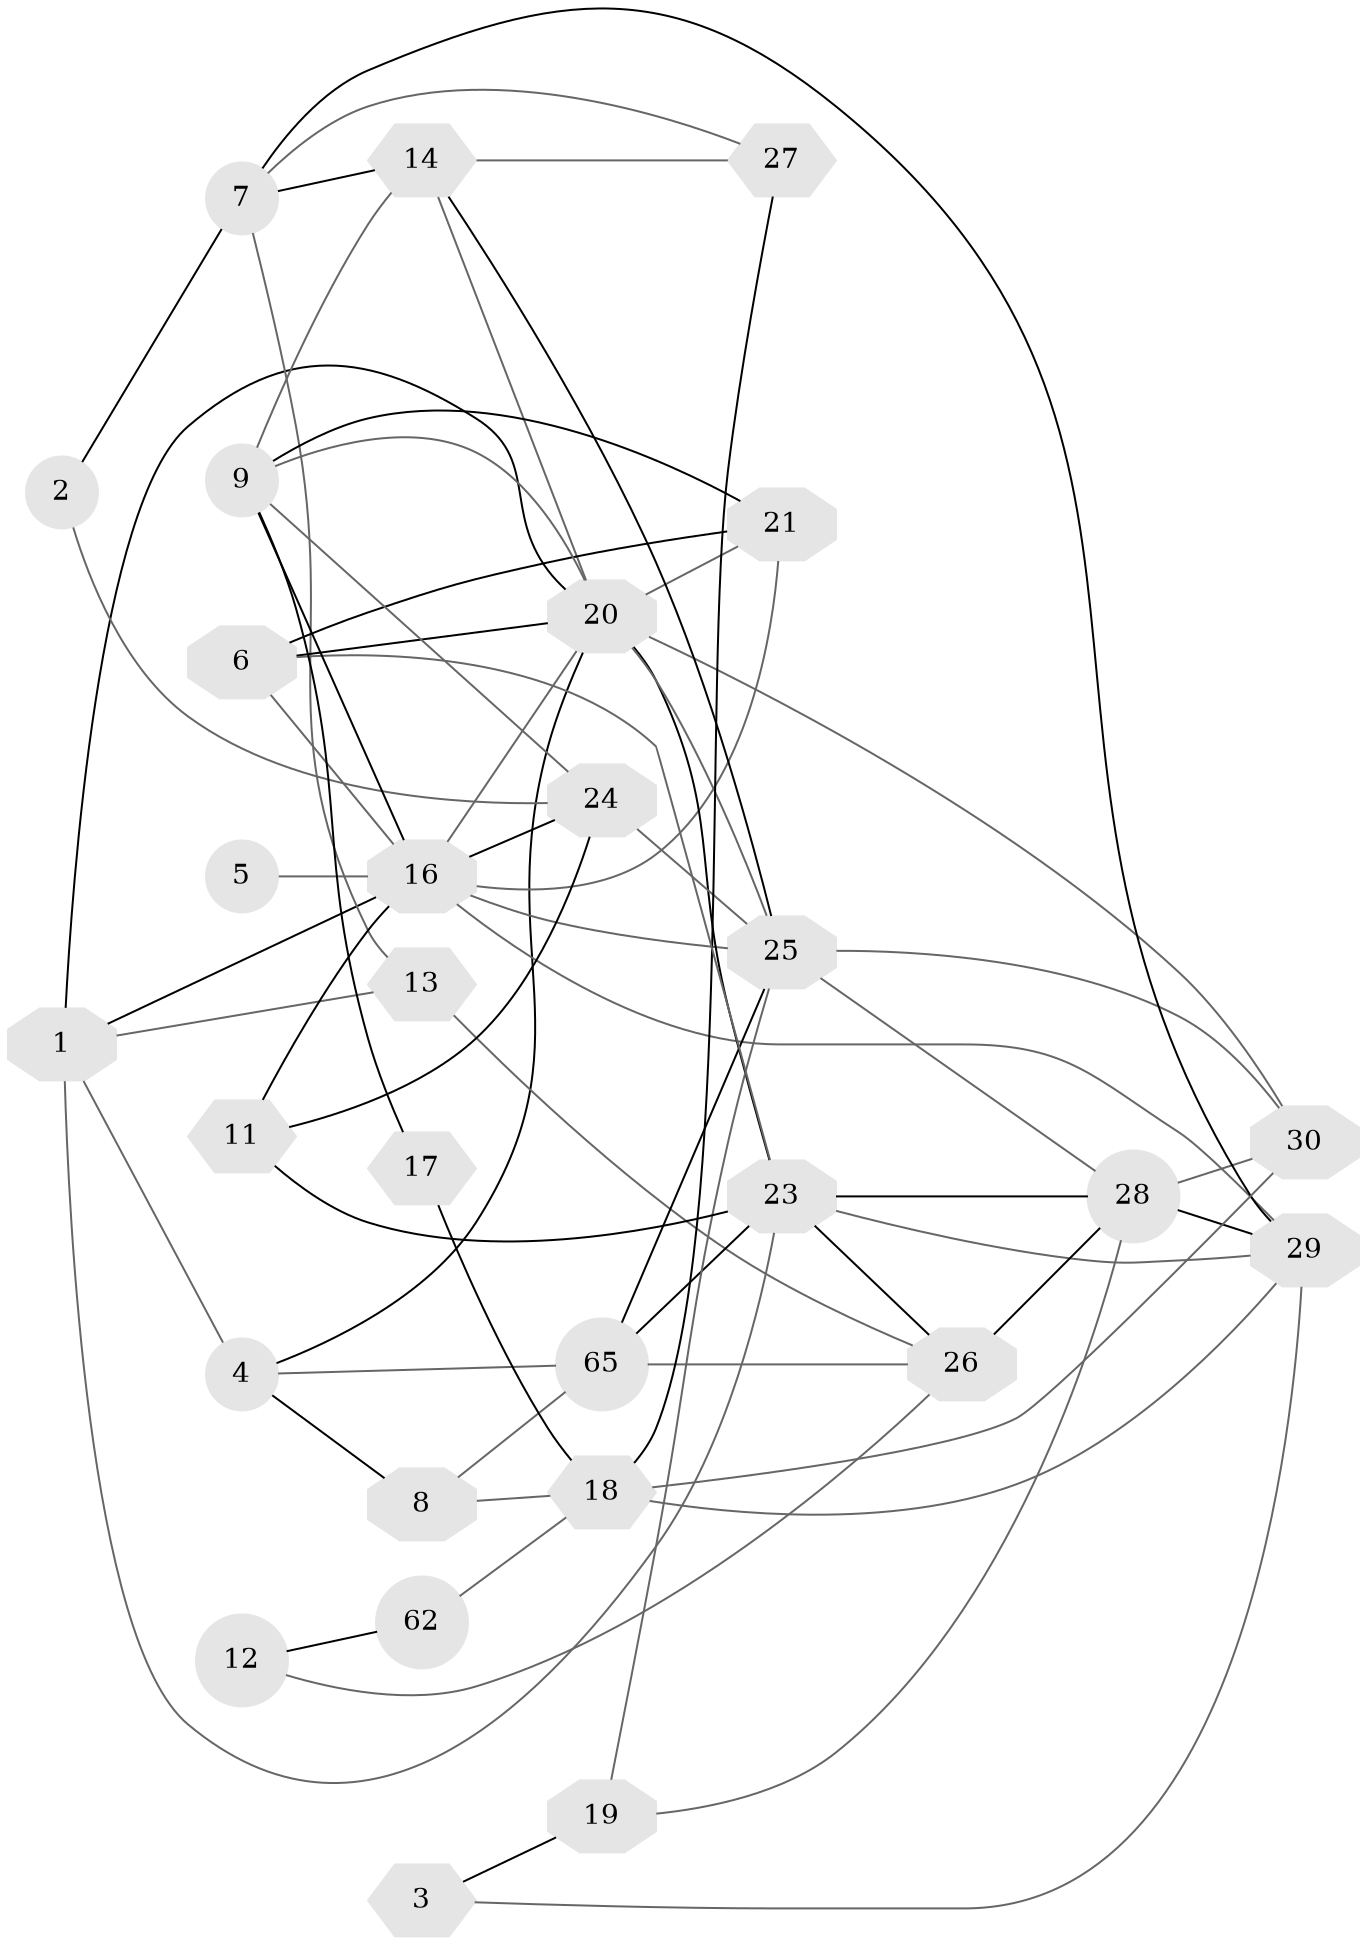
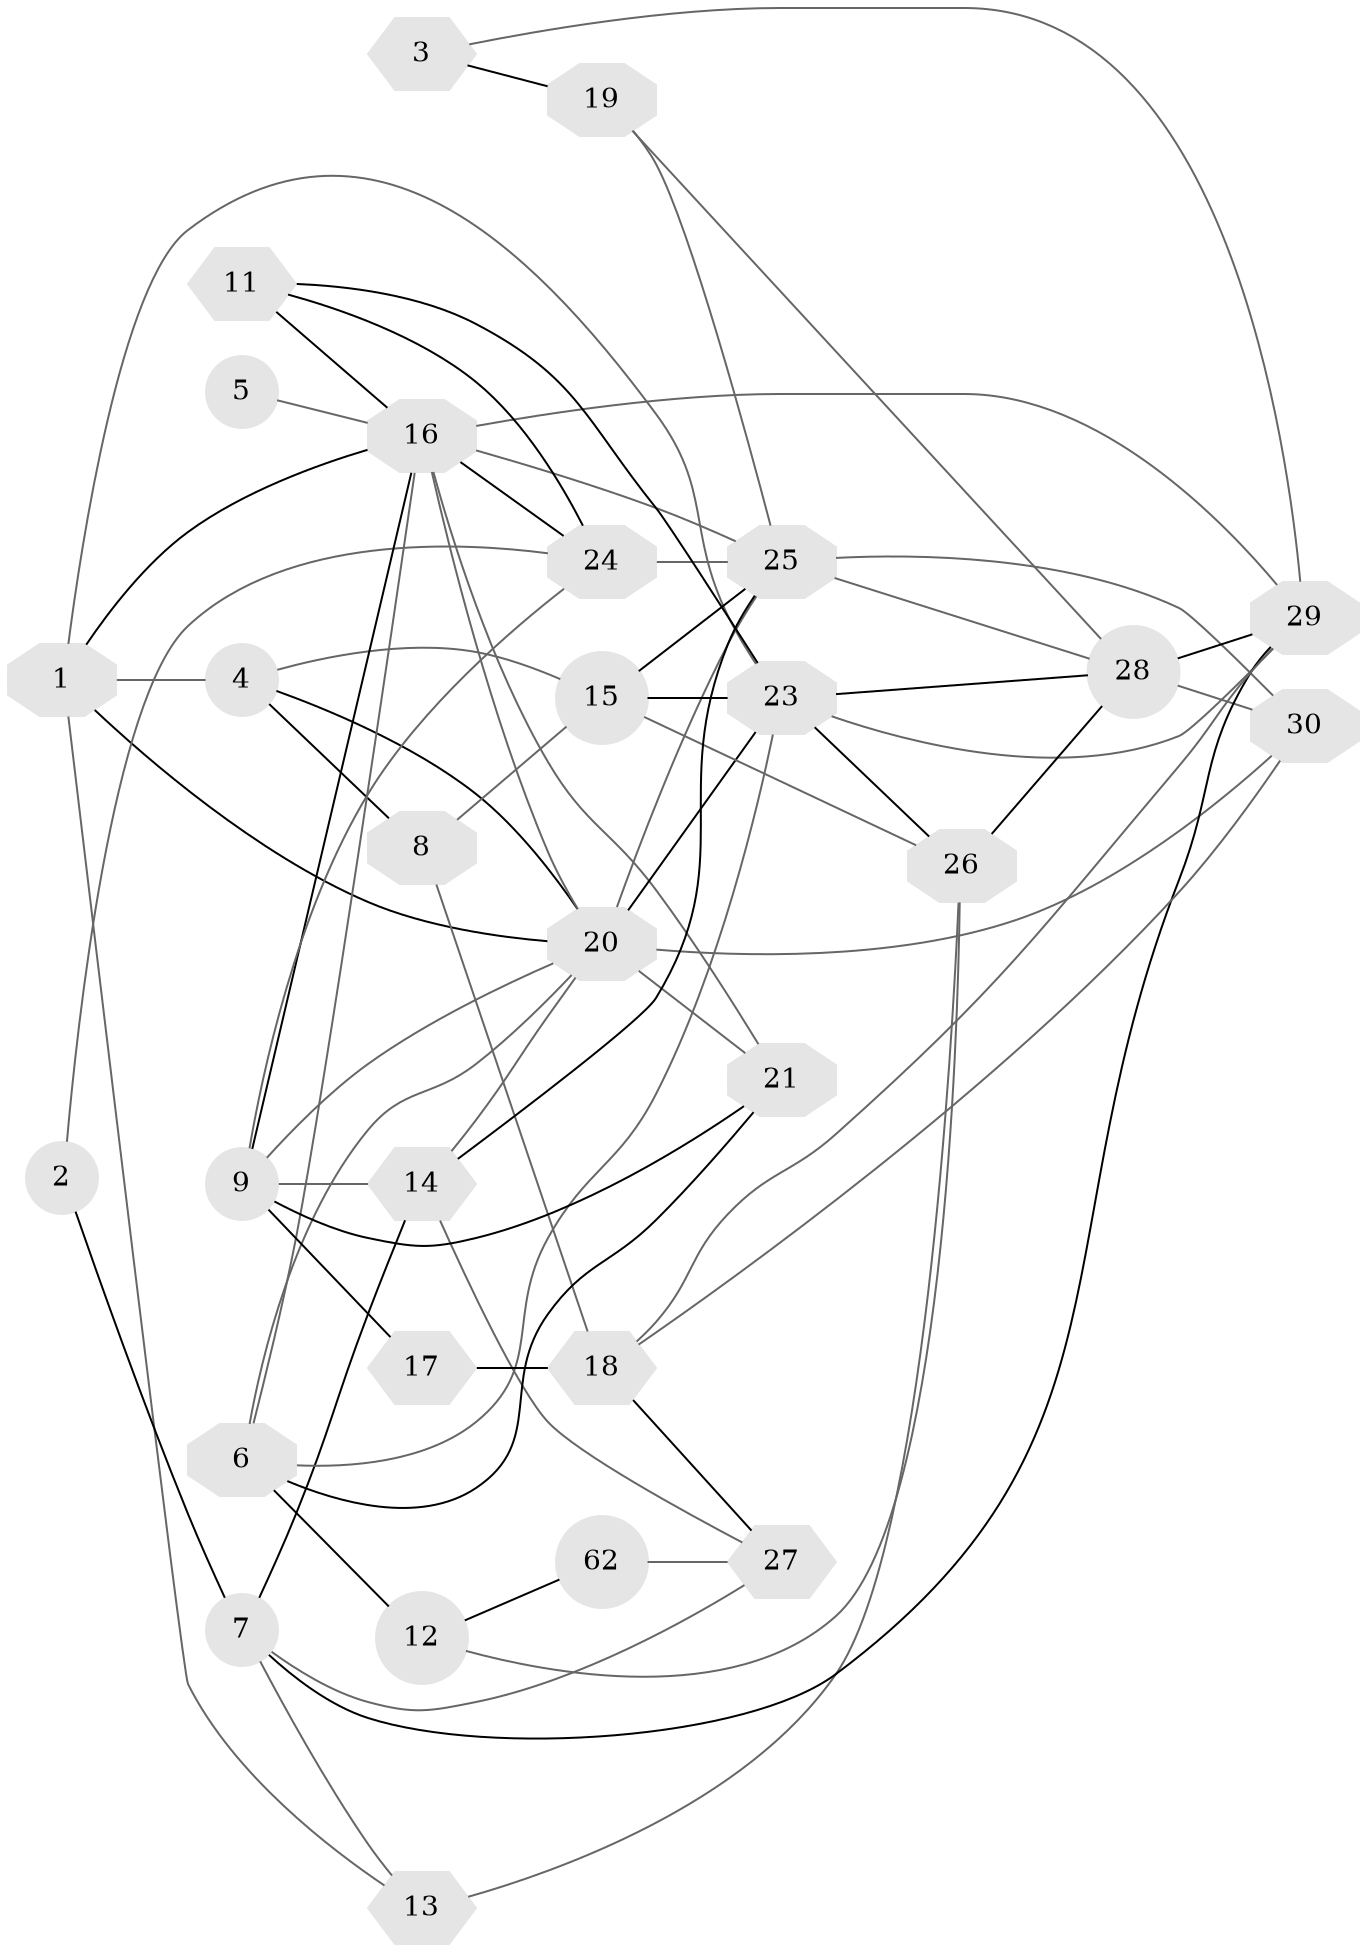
edge "20" -- "6": color black -> gray40
node "65": label "65" -> "15"
edge "6" -- "12": added
edge "18" -- "62": now "27" -- "62"
